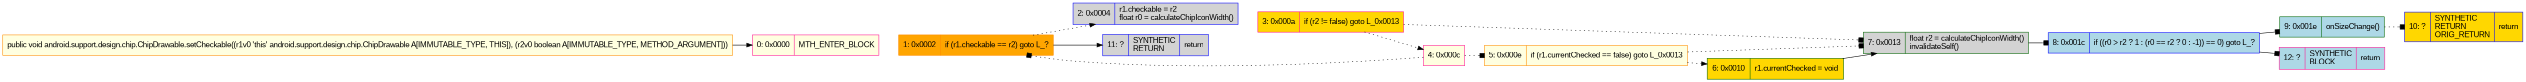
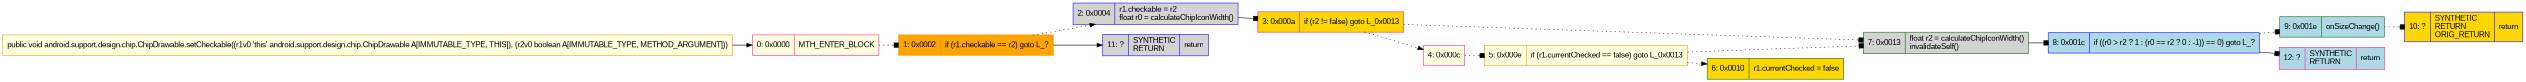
edge "2: 0x0004" -> "3: 0x000a": added
edge "8: 0x001c" -> "9: 0x001e": style solid -> dotted
edge "6: 0x0010" -> "7: 0x0013": removed
node "12: ?": text "BLOCK" -> "RETURN"
edge "4: 0x000c" -> "1: 0x0002": now "0: 0x0000" -> "1: 0x0002"
node "6: 0x0010": text "r1.currentChecked = void" -> "r1.currentChecked = false"
